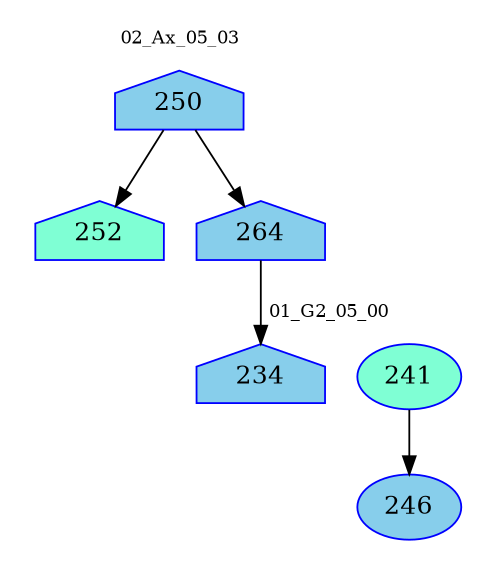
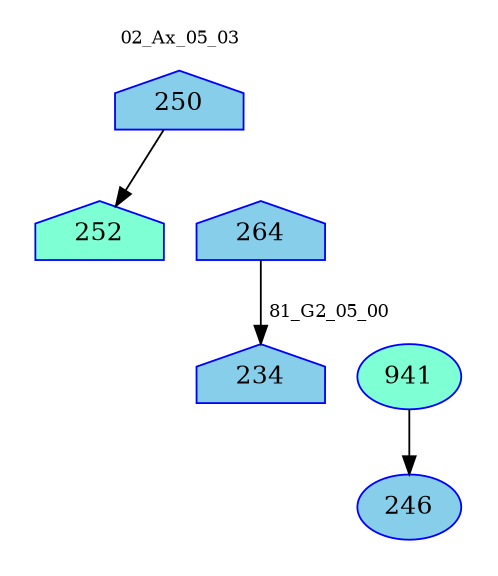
edge "250" -> "264": removed
cluster "01_G2_05_00": label "01_G2_05_00" -> "81_G2_05_00"
node "241": label "241" -> "941"
